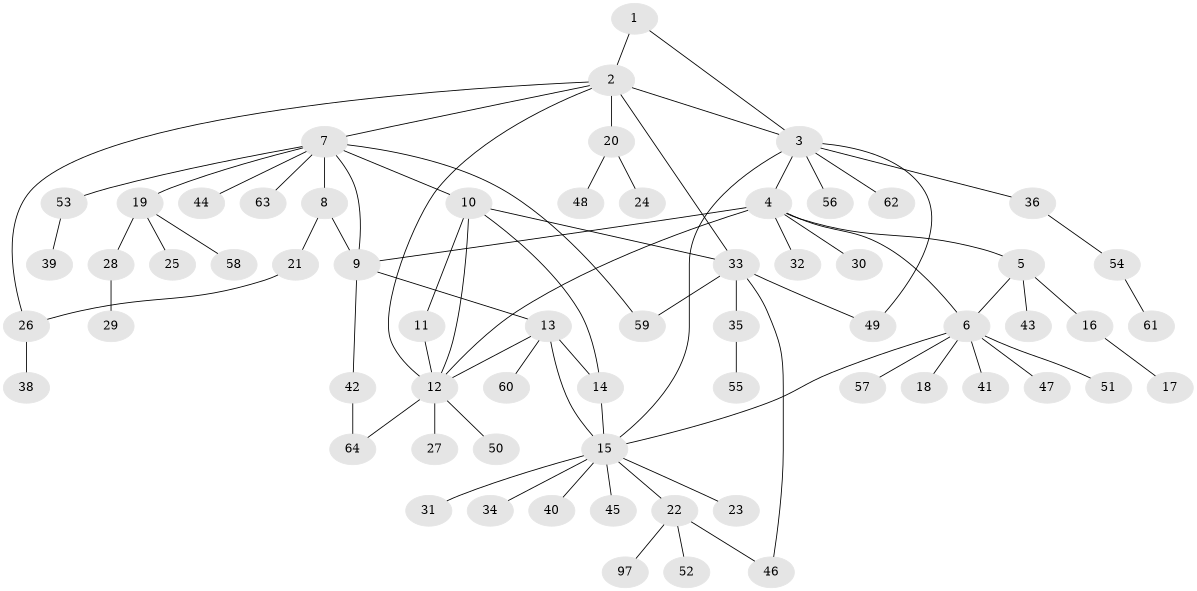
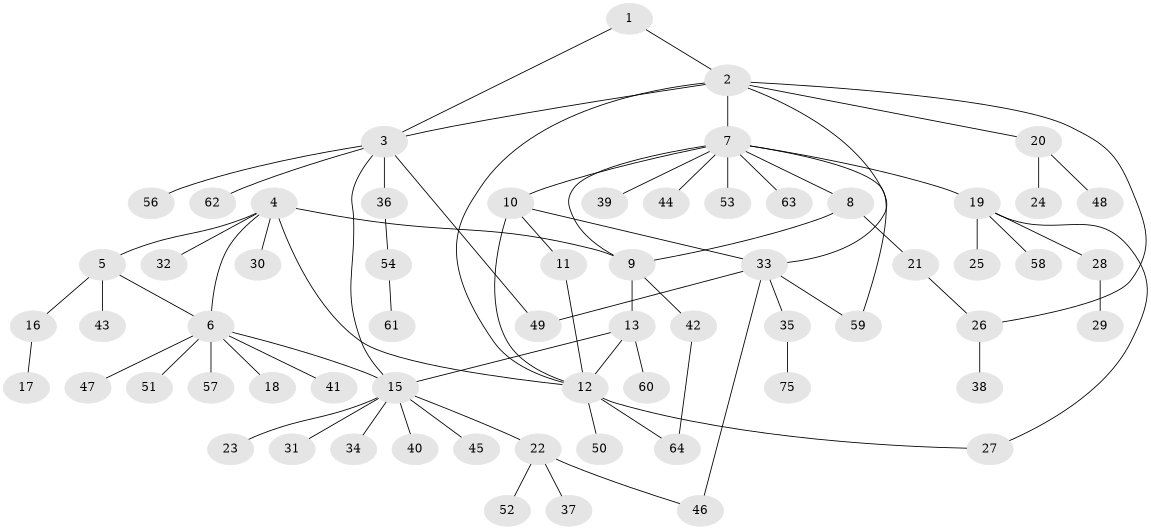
edge "3" -- "4": removed
edge "53" -- "39": now "7" -- "39"
edge "19" -- "27": added
node "14": removed
node "55": label "55" -> "75"
node "97": label "97" -> "37"
